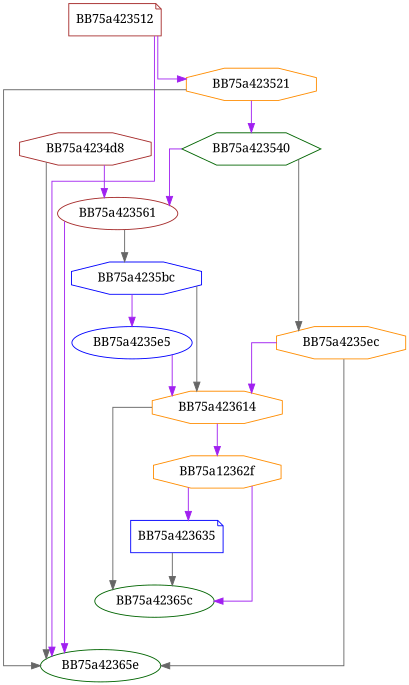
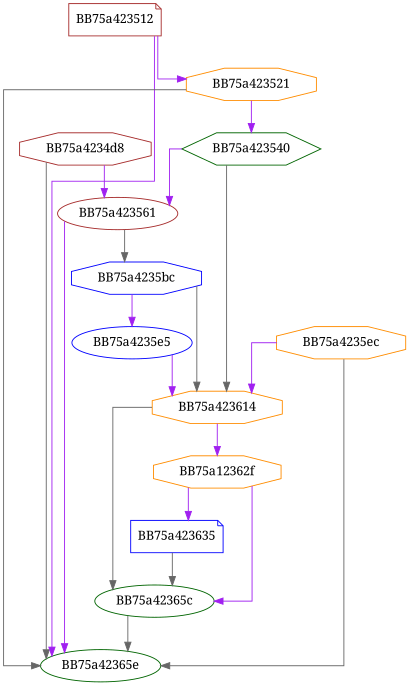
edge "BB75a423540" -> "BB75a4235ec": now "BB75a423540" -> "BB75a423614"
edge "BB75a42365c" -> "BB75a42365e": added
